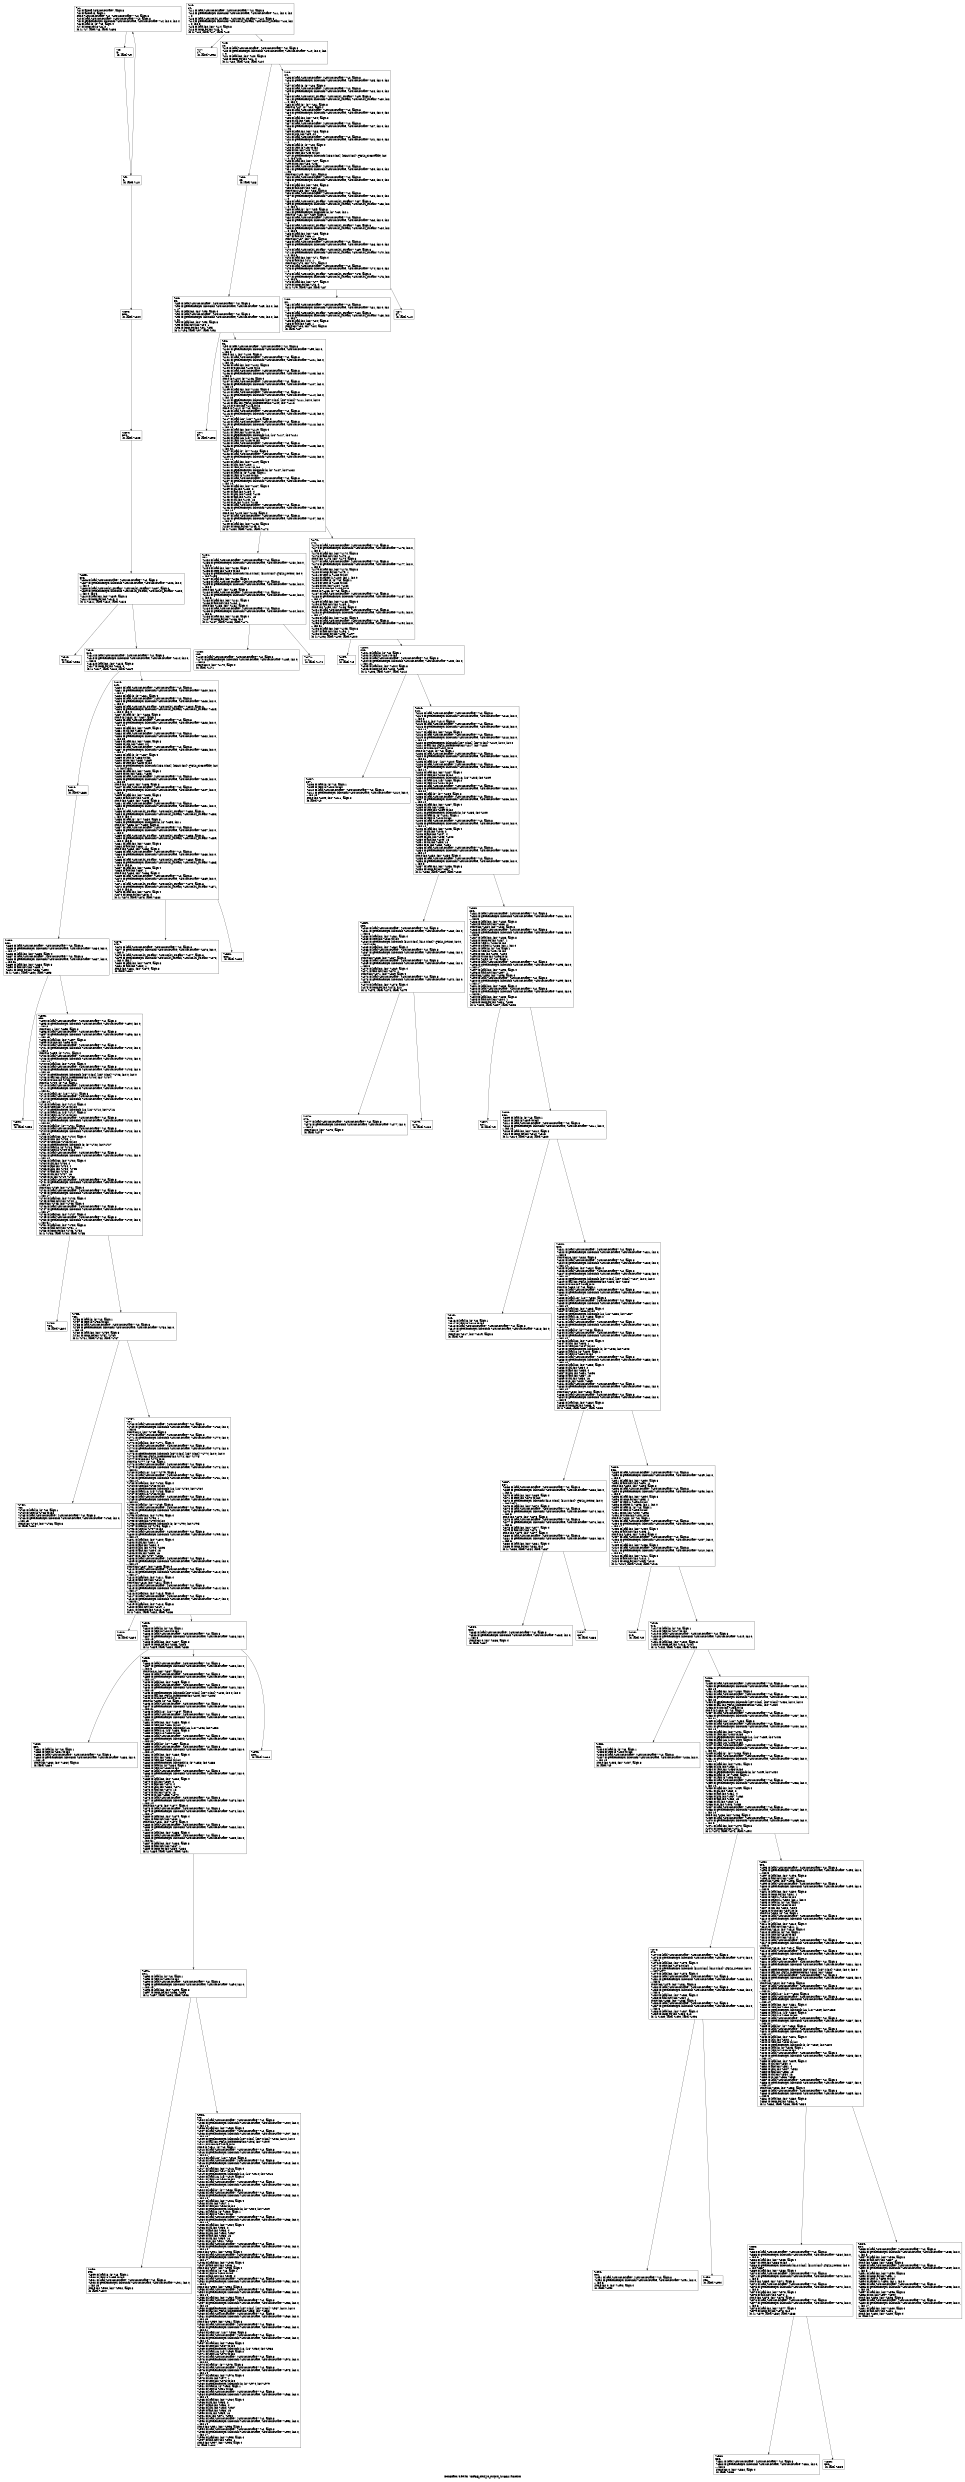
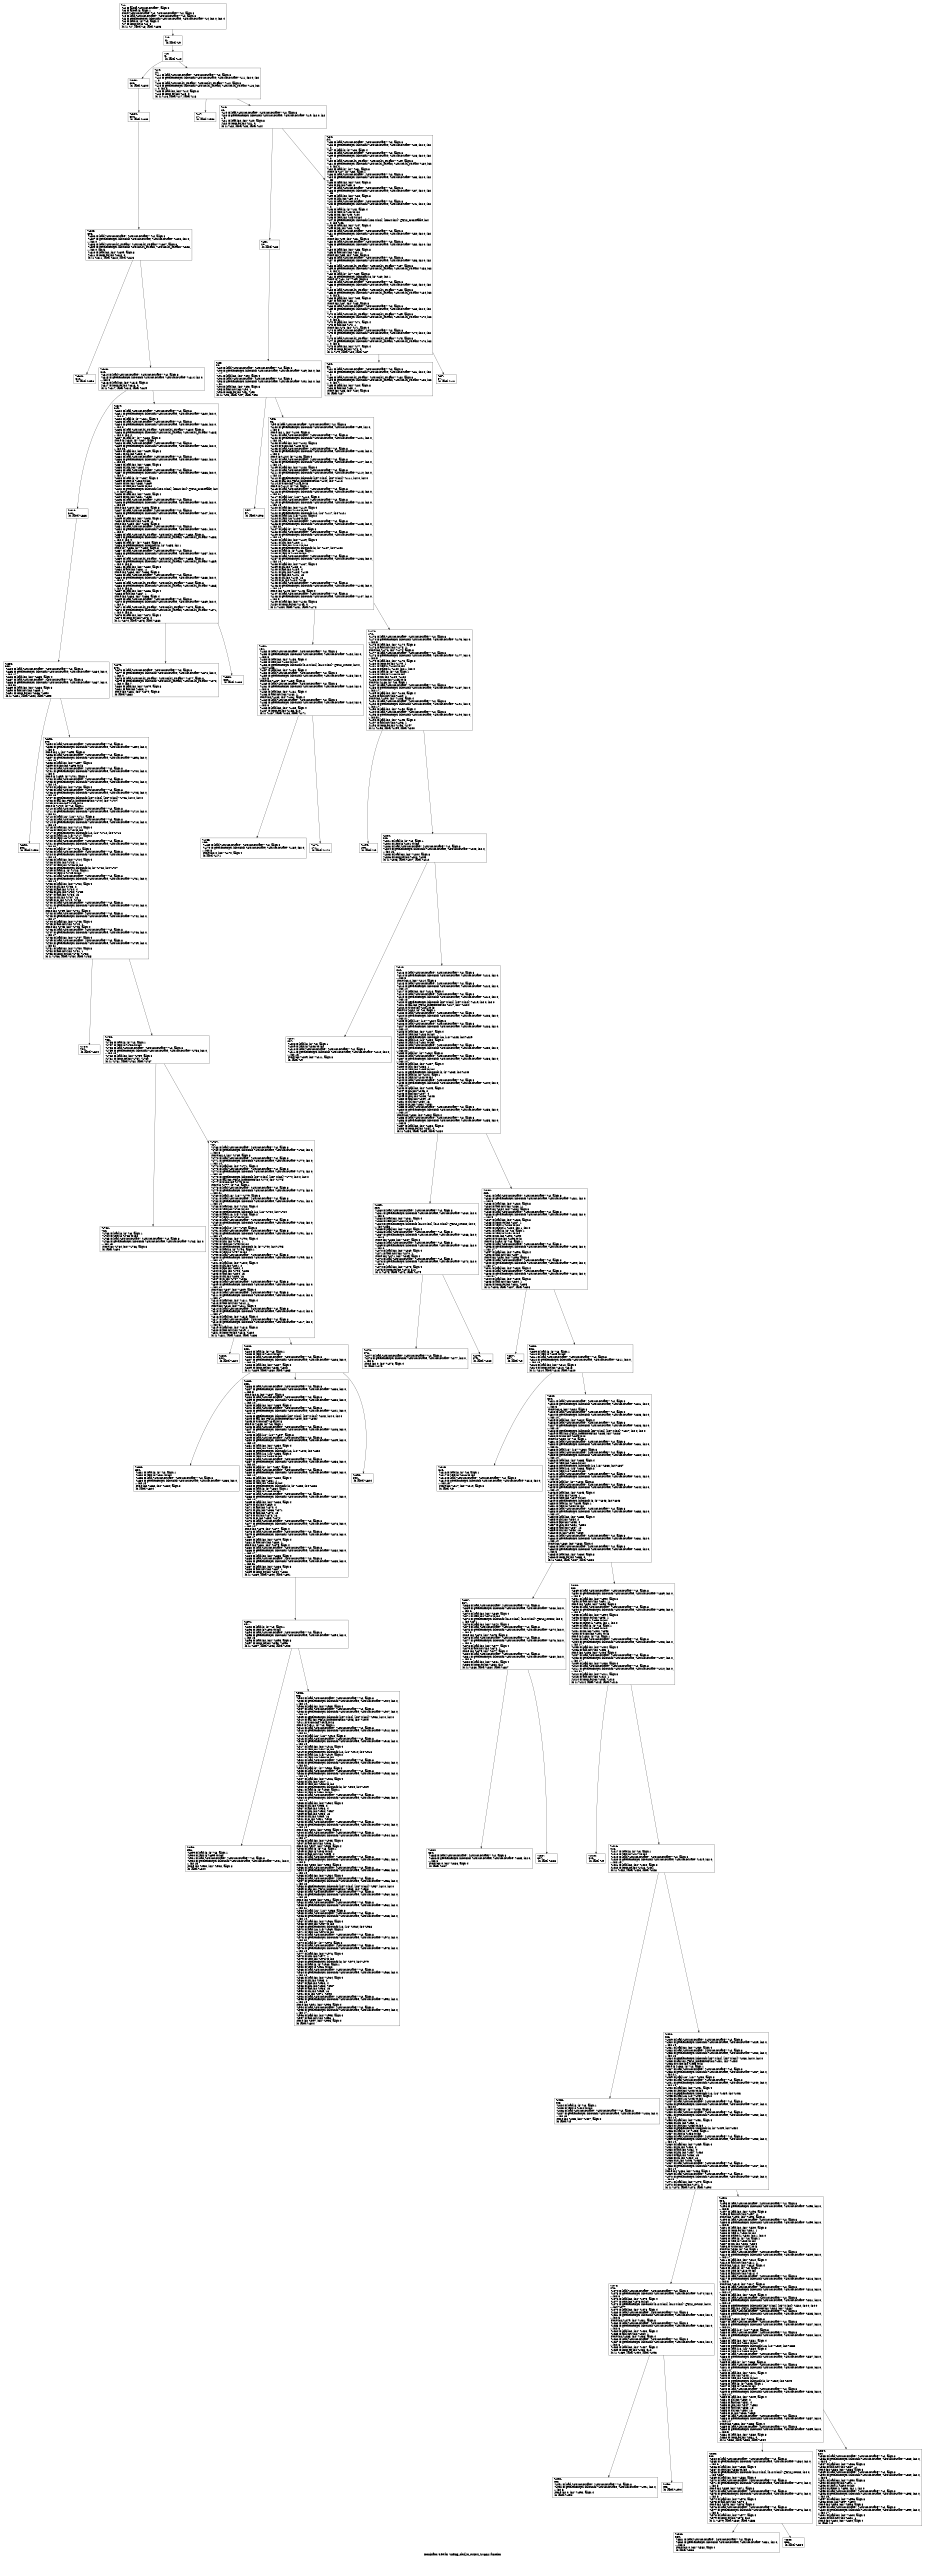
edge "%9:" -> "%1:": now "%9:" -> "%10:"
